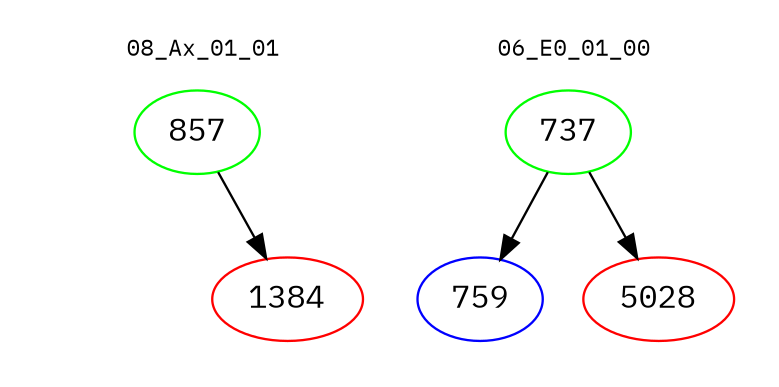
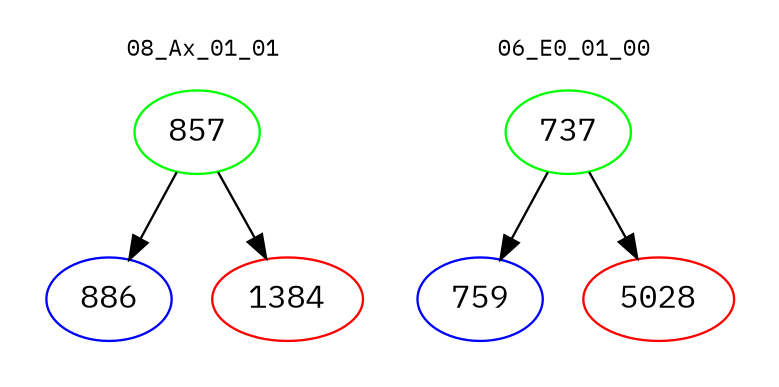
node "886": added
